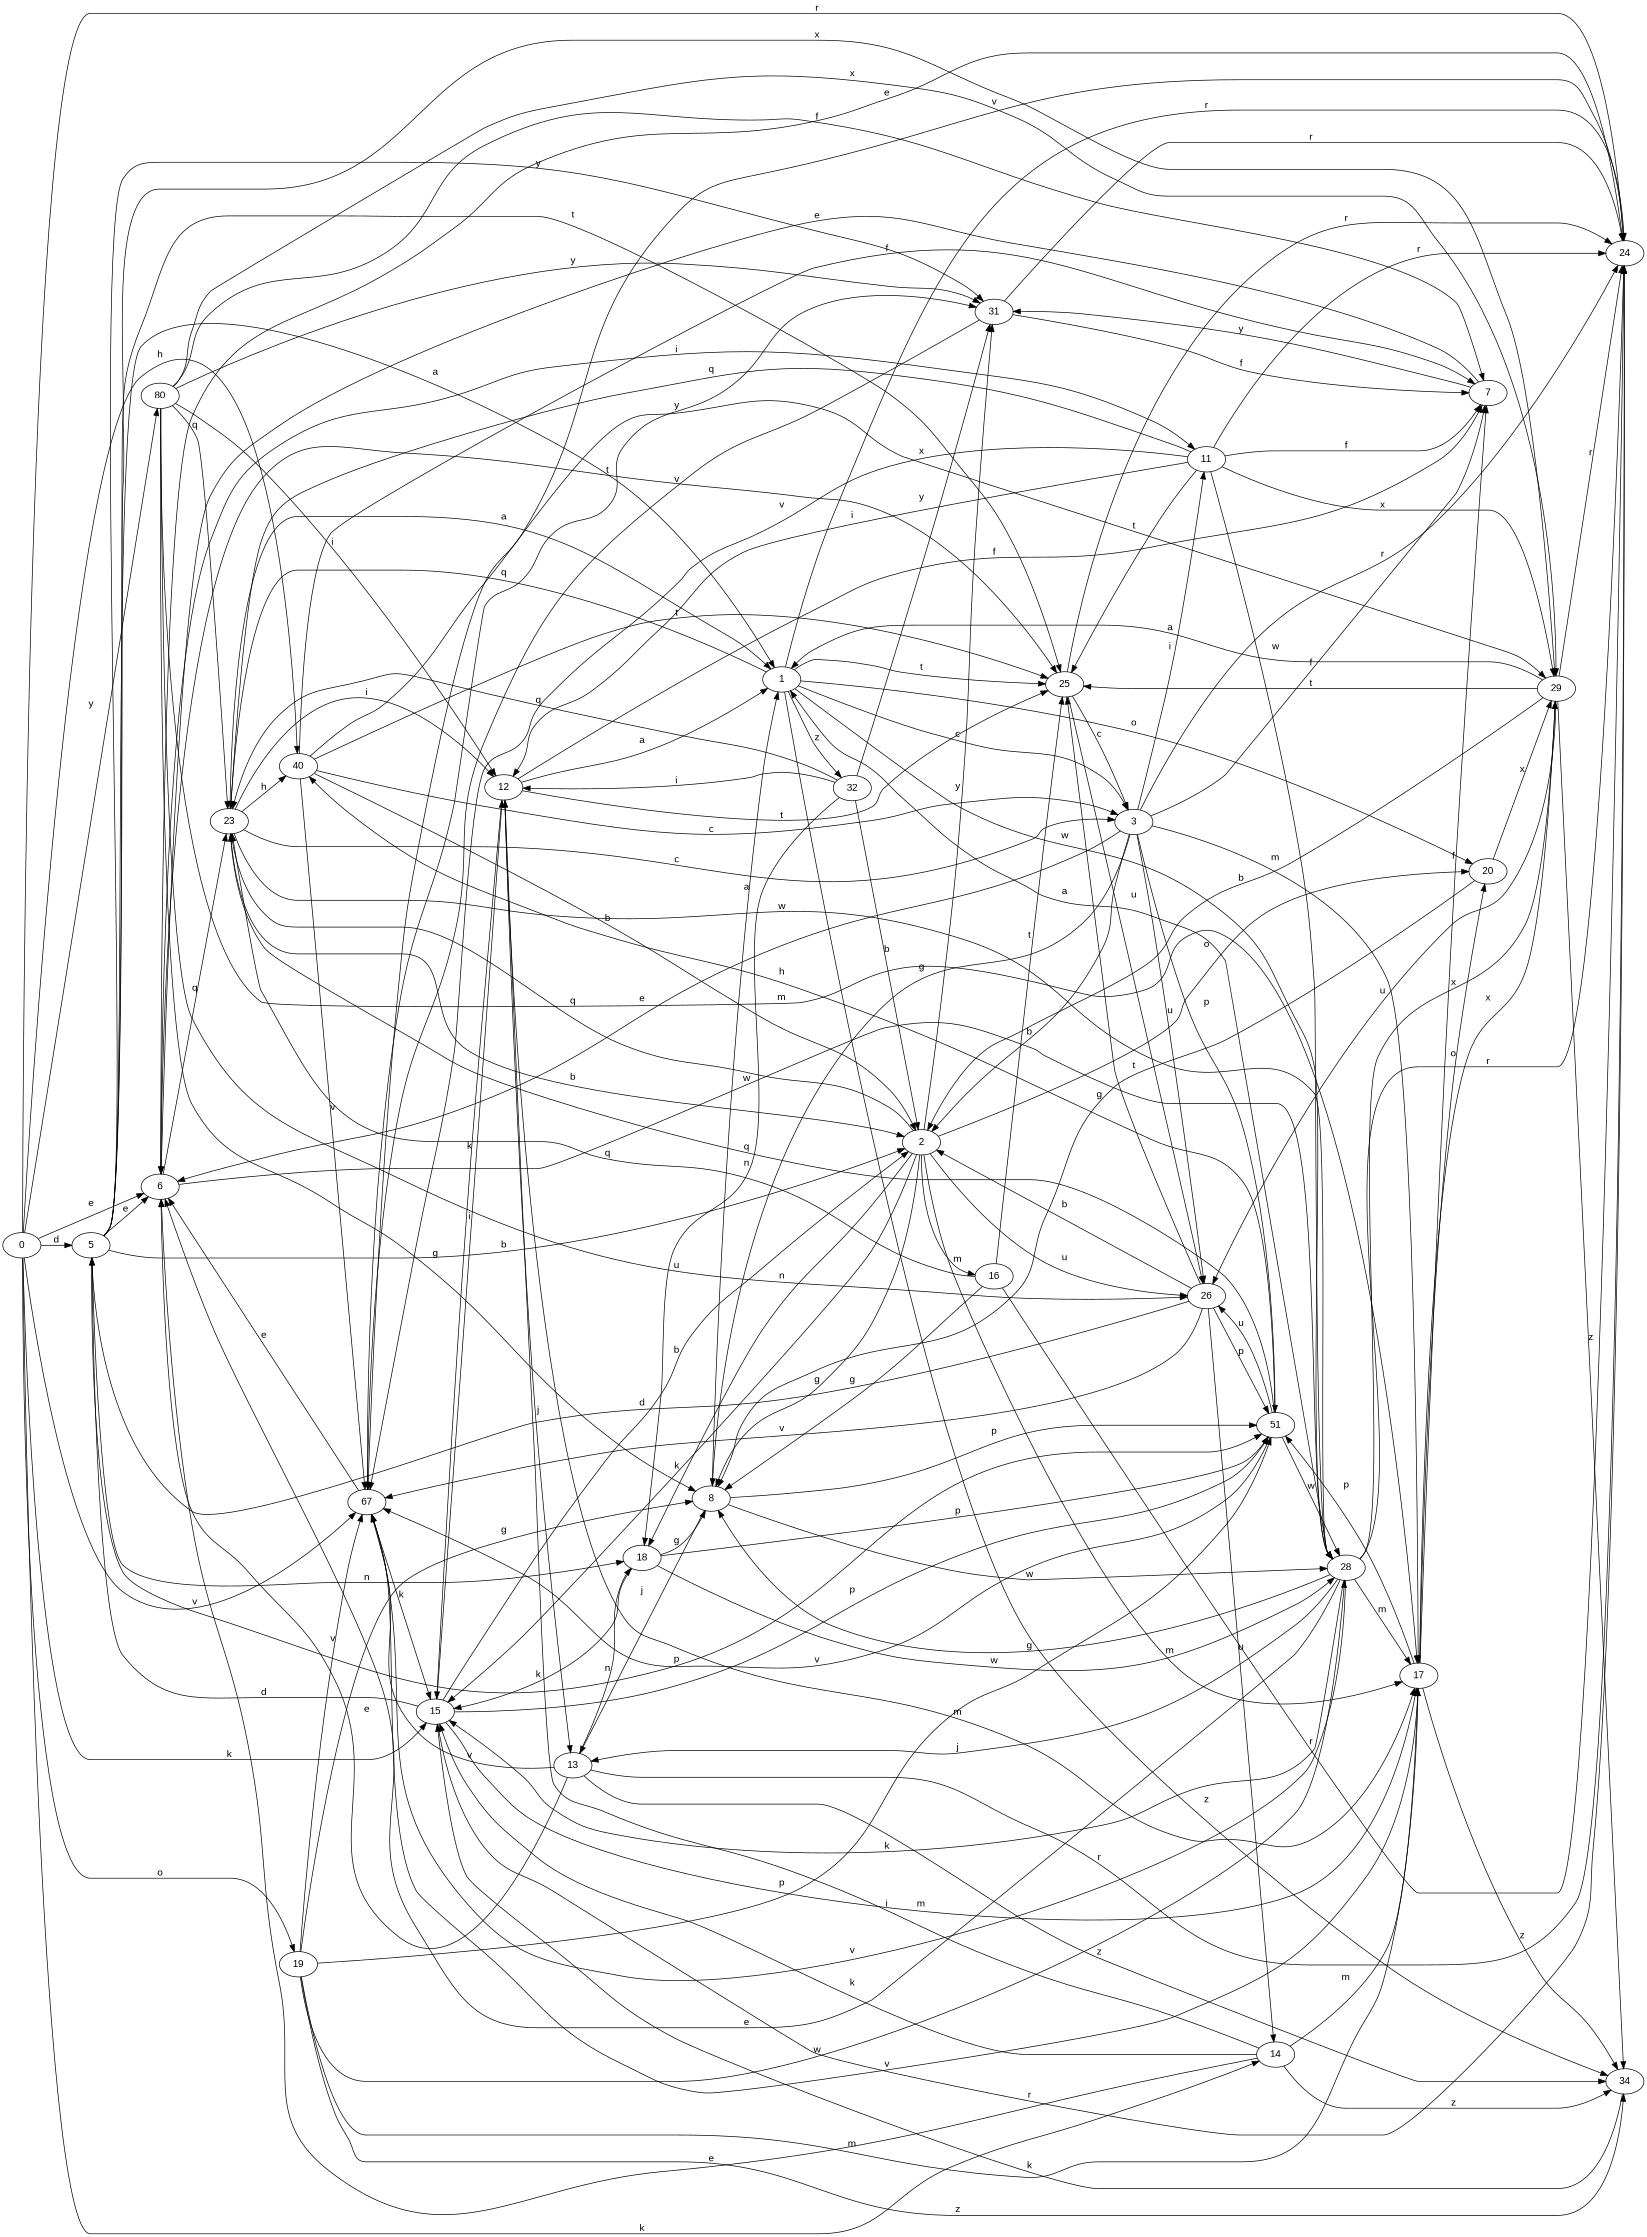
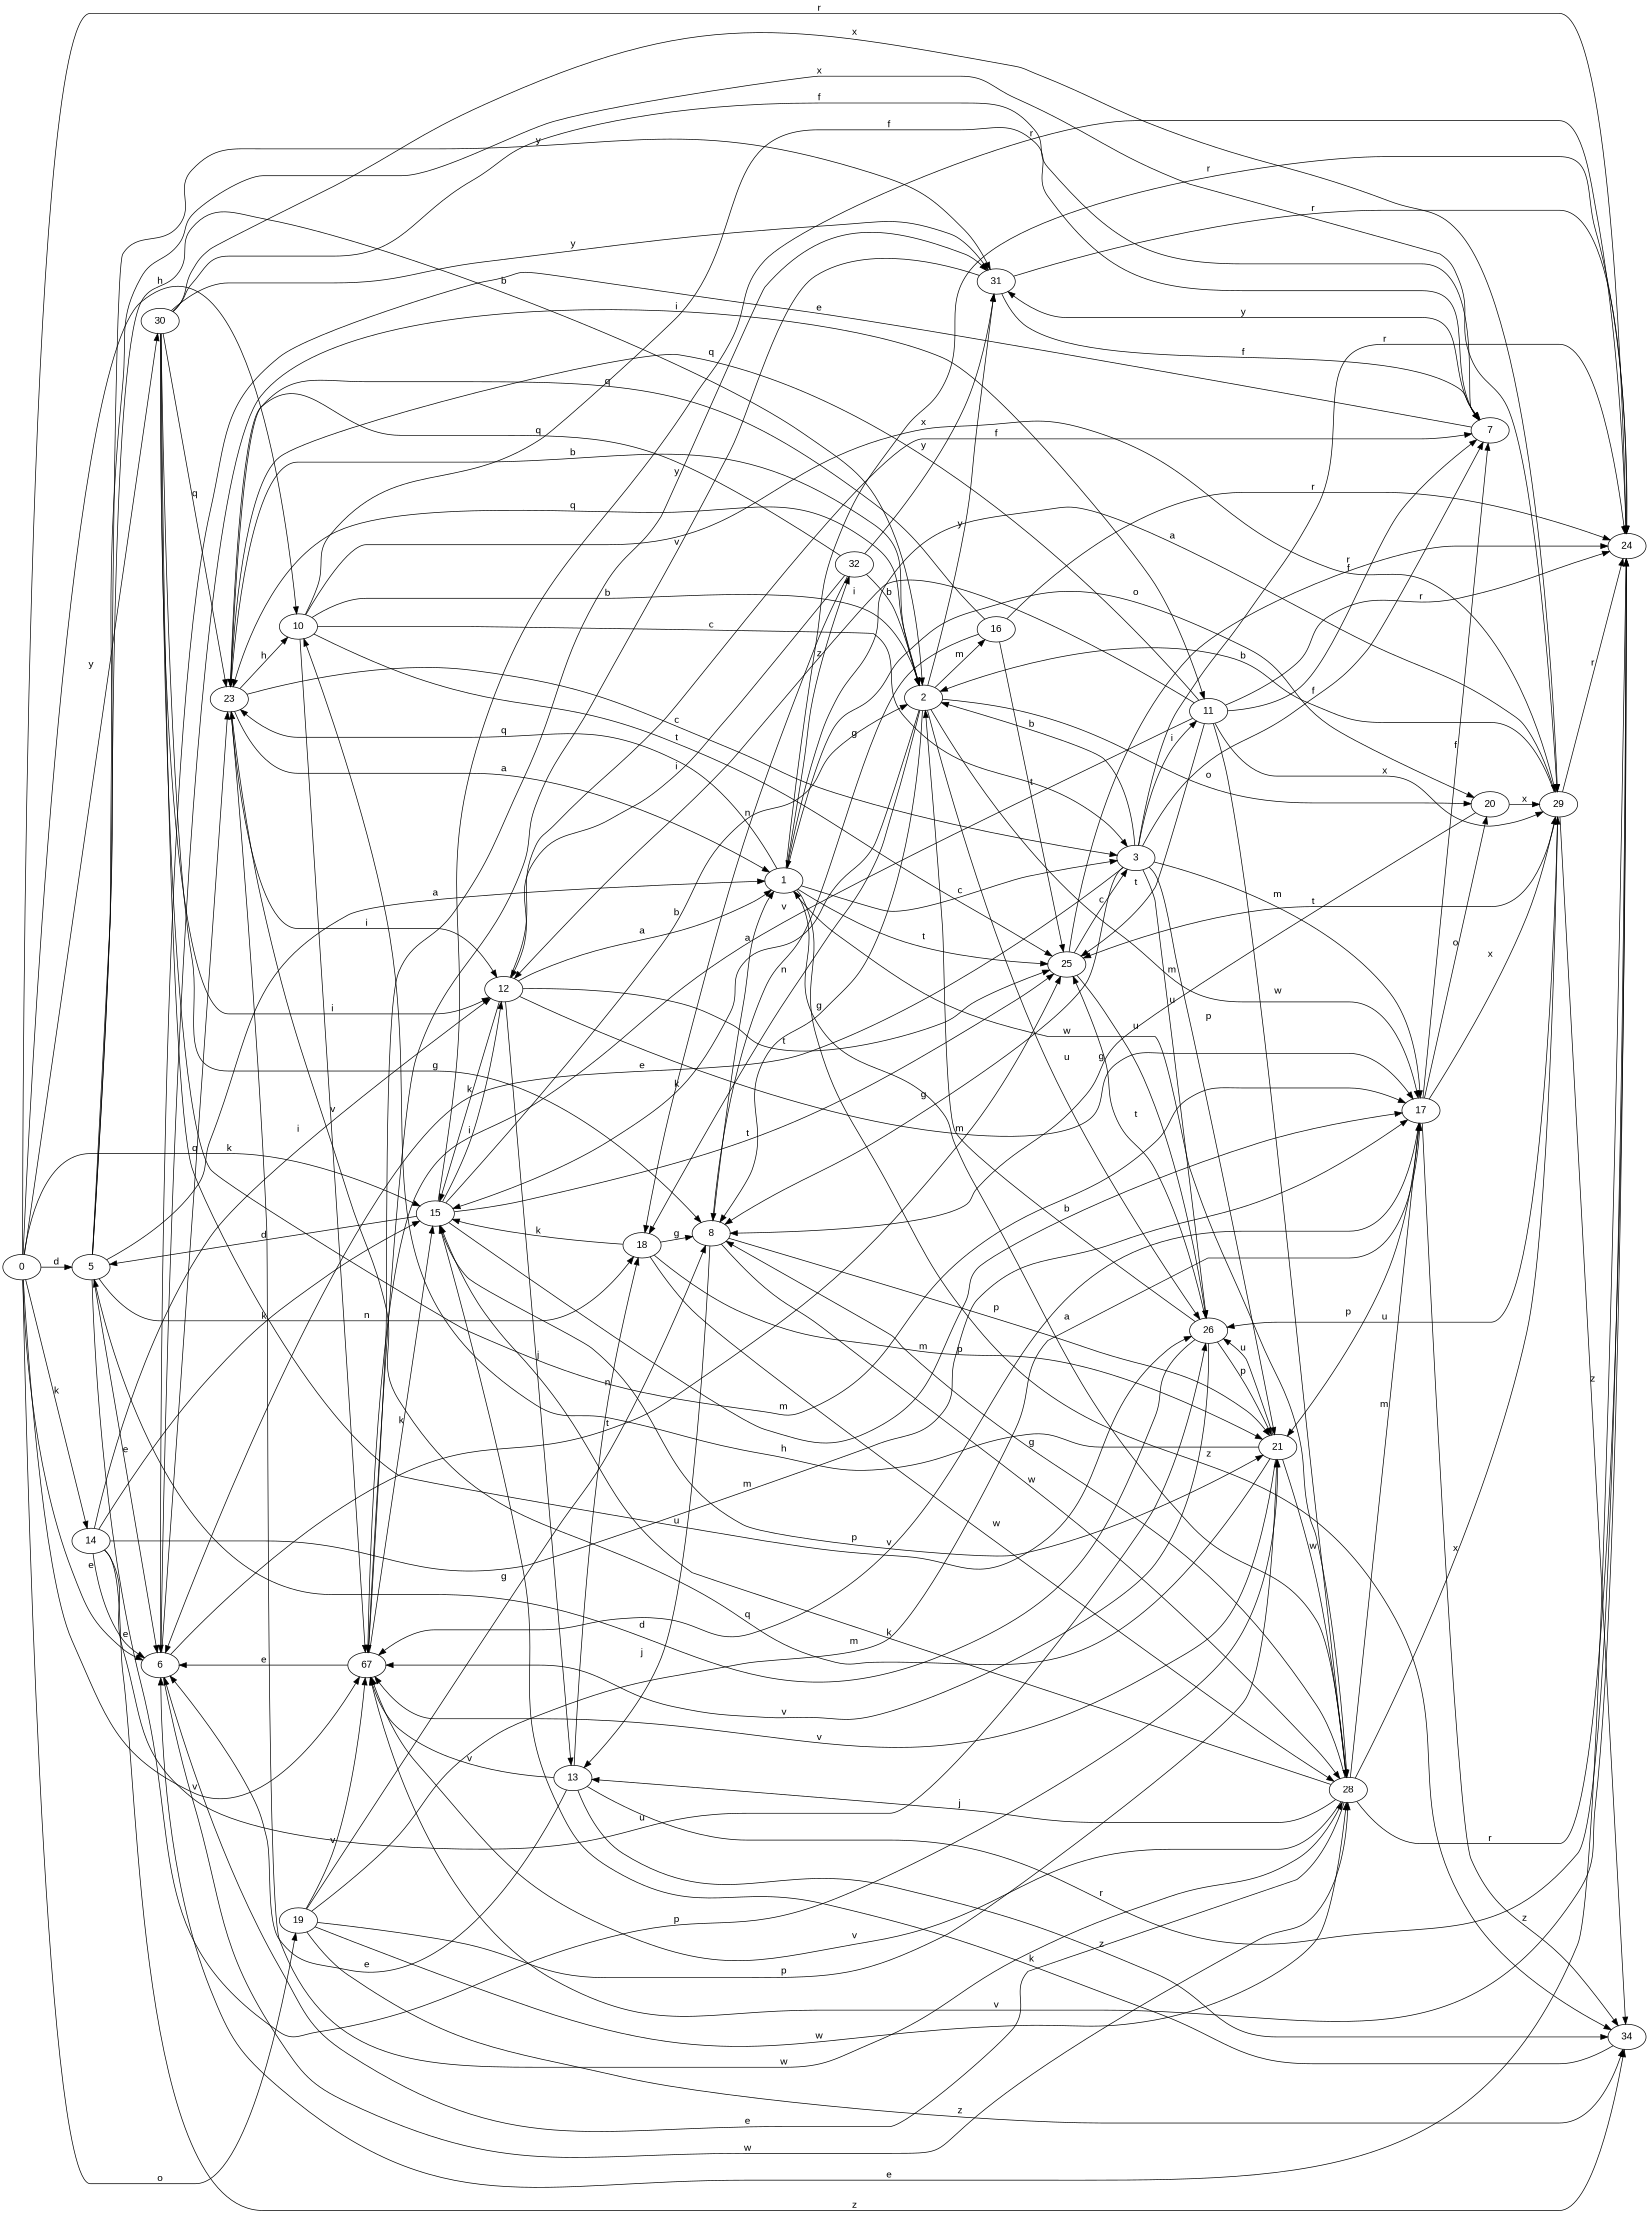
edge "5" -> "25": now "15" -> "25"
node "80": label "80" -> "30"
node "40": label "40" -> "10"
node "51": label "51" -> "21"
edge "26" -> "14": reversed
